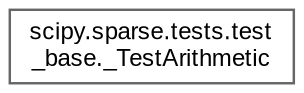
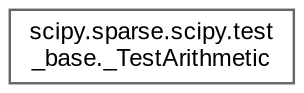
node "scipy.sparse.tests.test _base._TestArithmetic": label "scipy.sparse.tests.test _base._TestArithmetic" -> "scipy.sparse.scipy.test _base._TestArithmetic"
